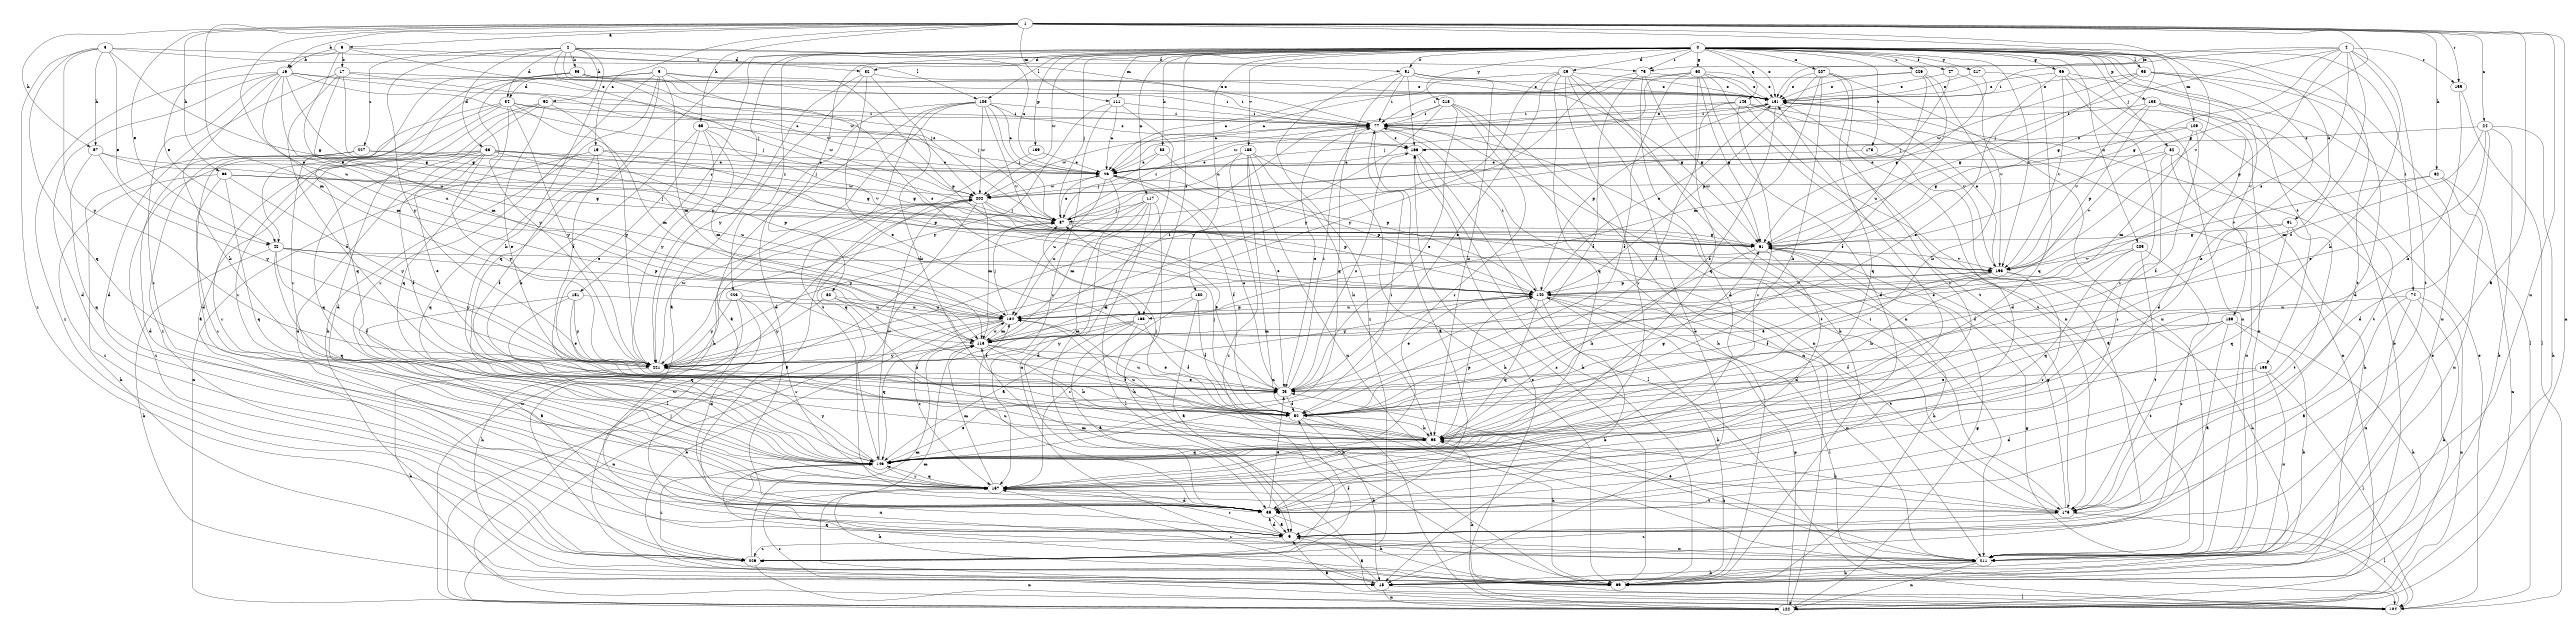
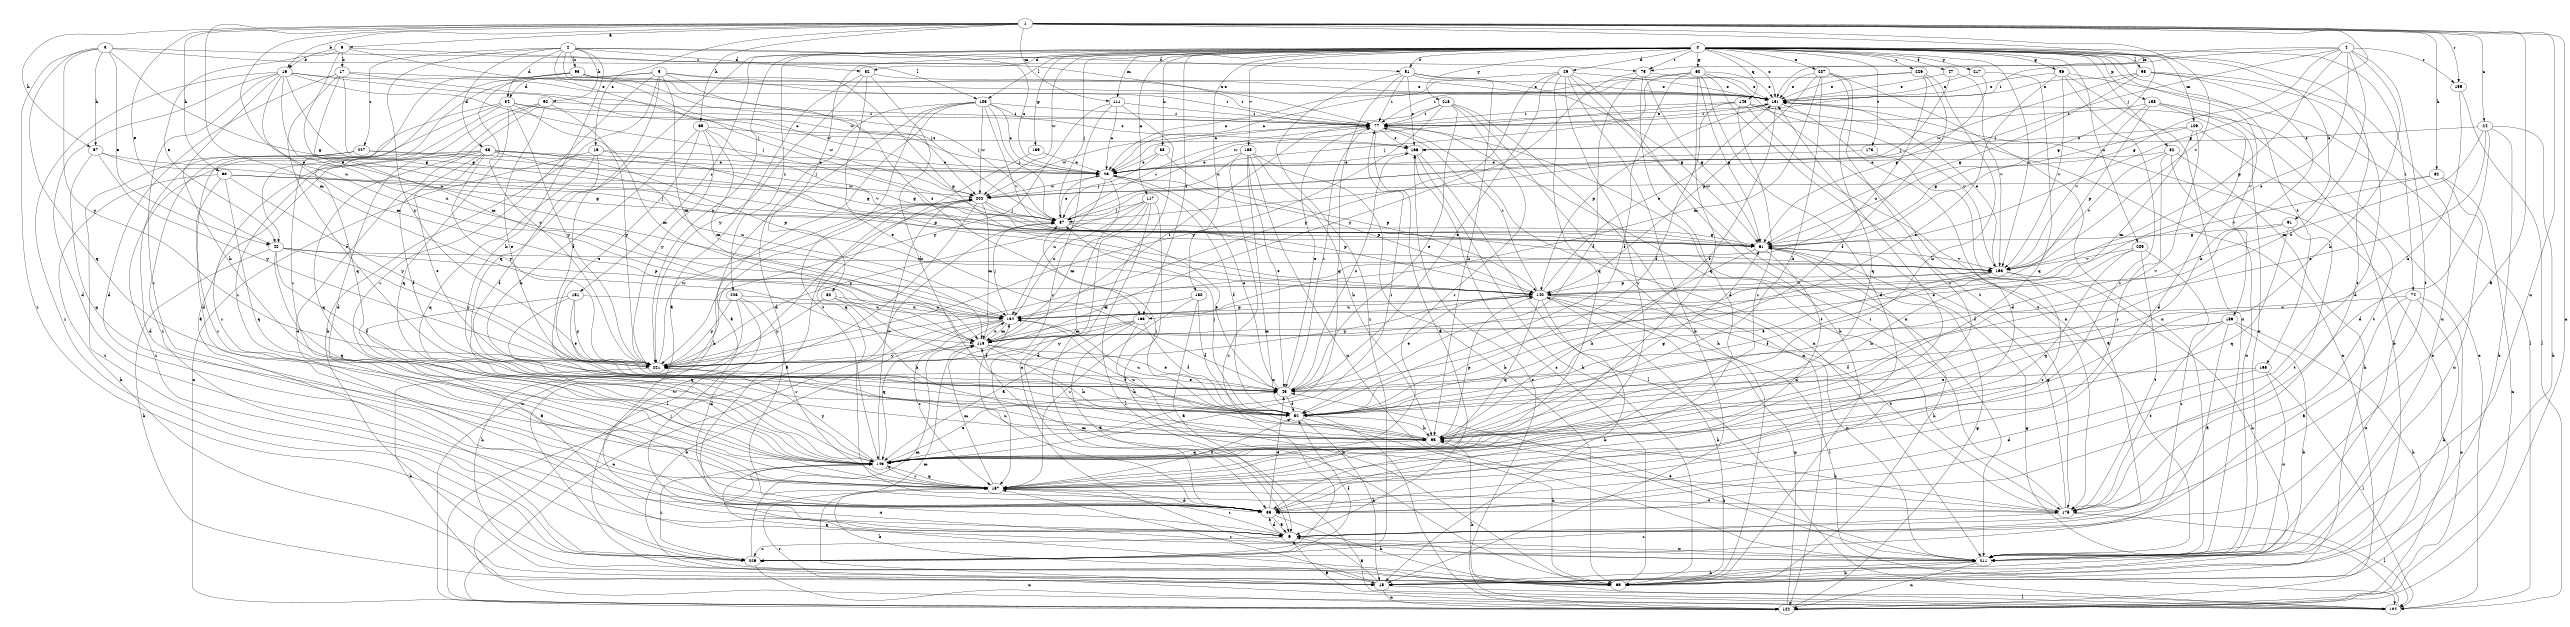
edge "109" -> "52": label "f" -> "v"
edge "157" -> "52": added, label "f"
